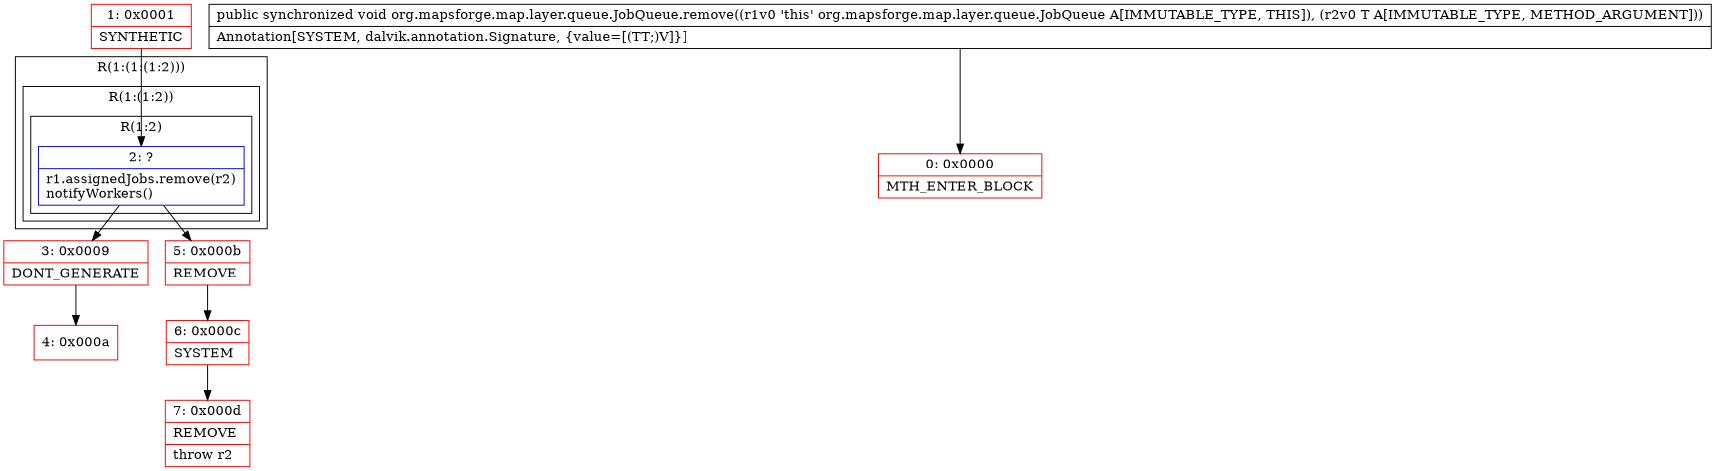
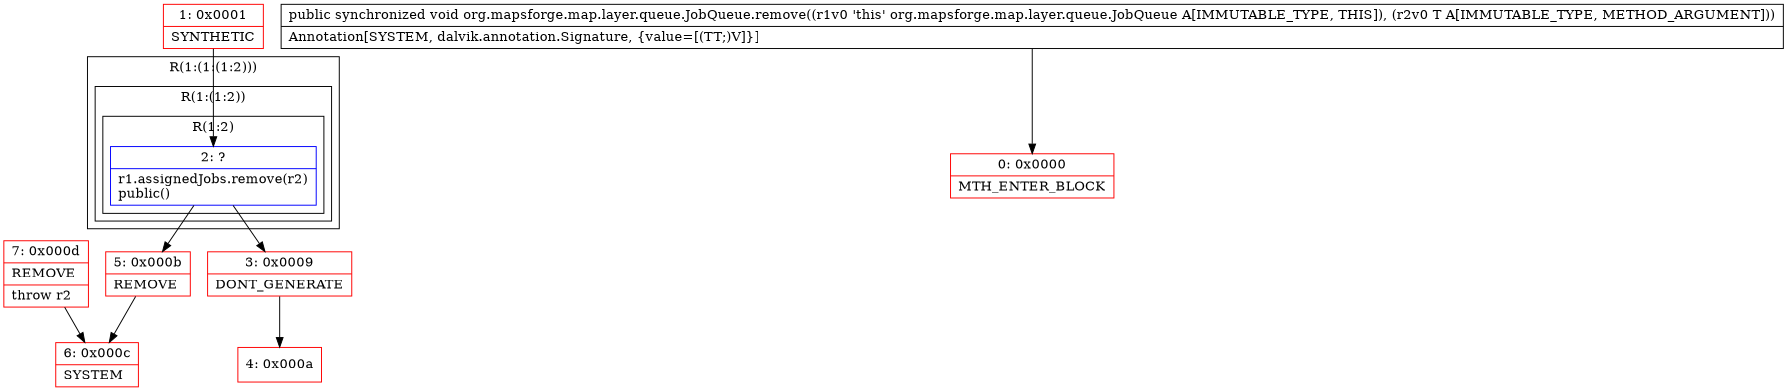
node "2: ?": text "notifyWorkers()" -> "public()"
edge "6: 0x000c" -> "7: 0x000d": reversed
